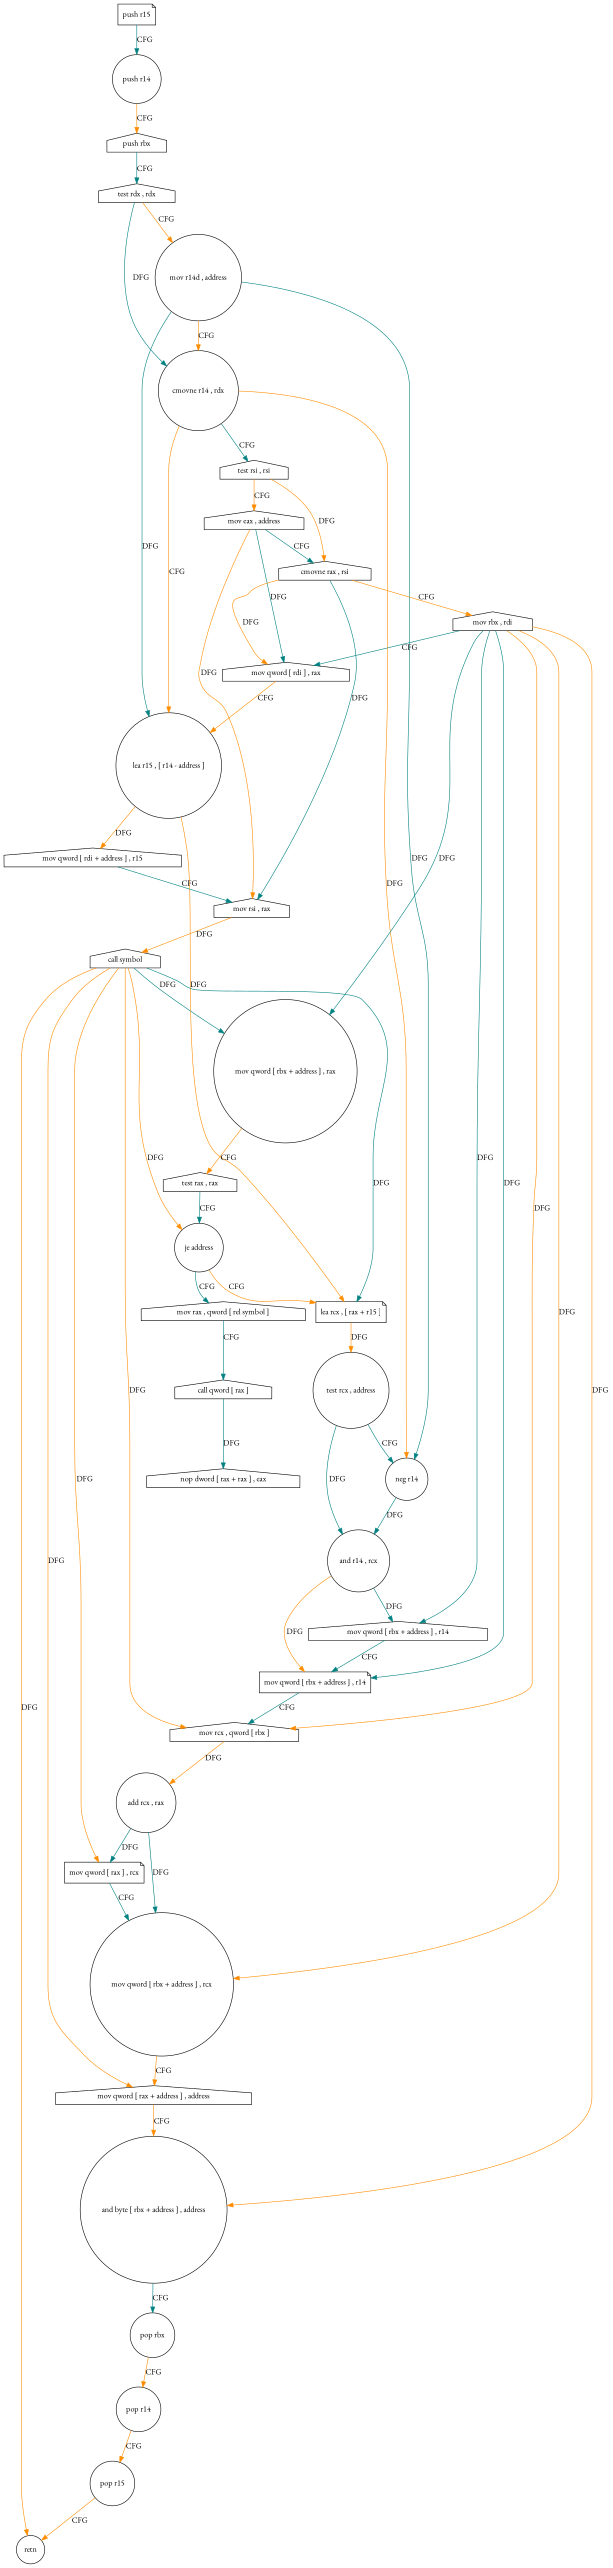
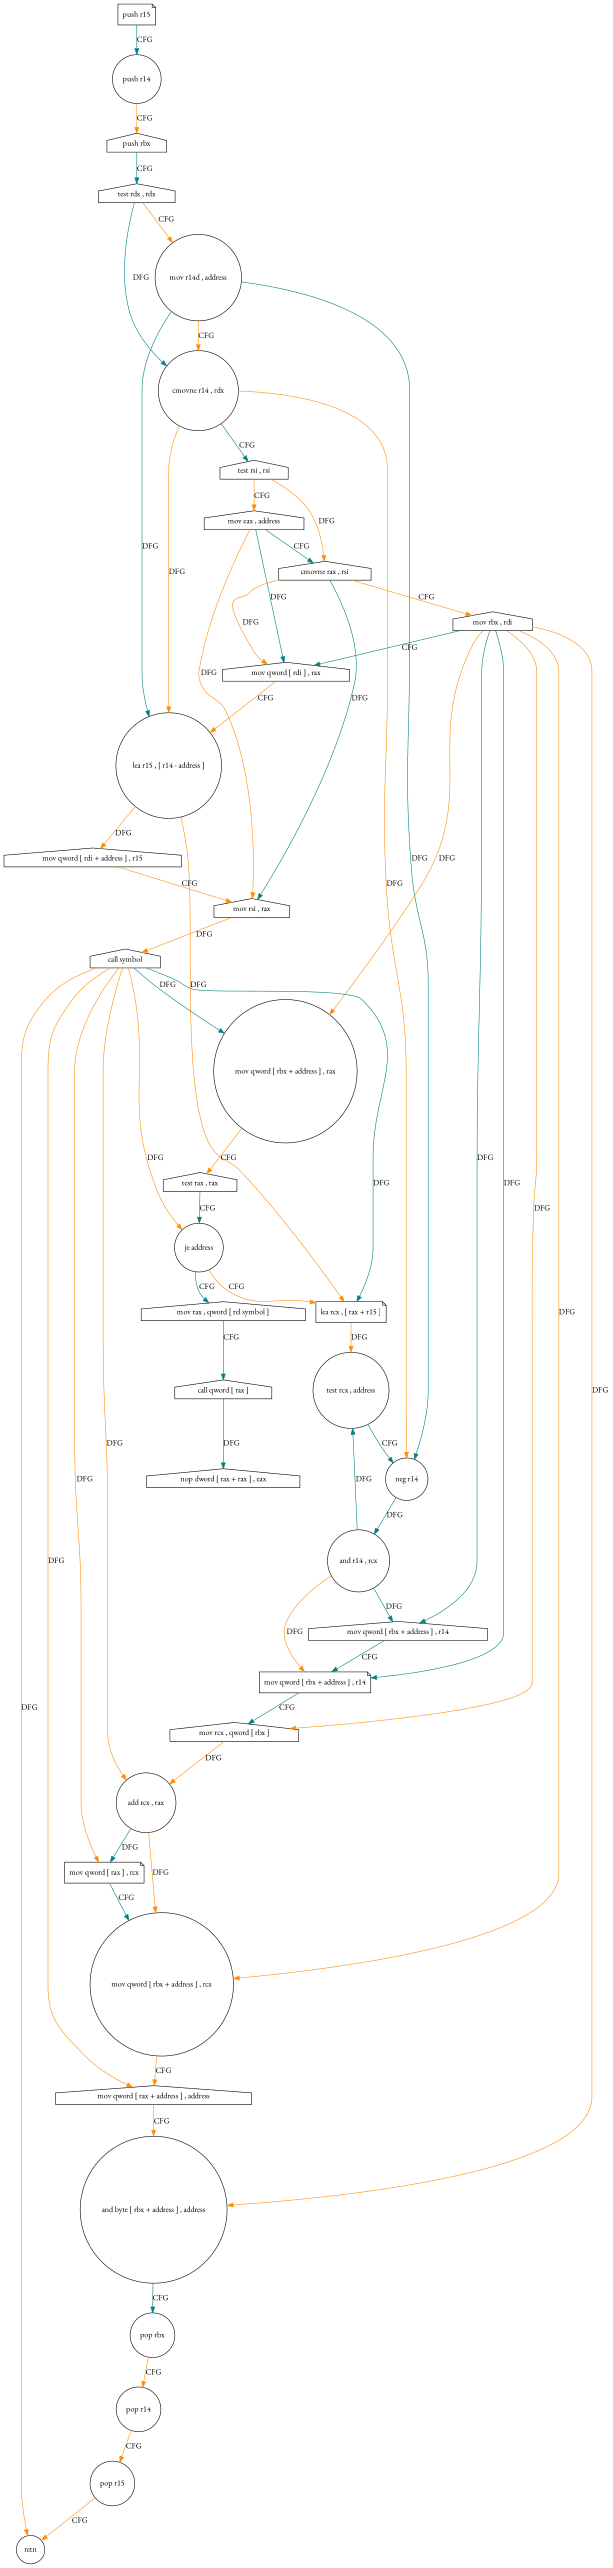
edge "cmovne r14 , rdx" -> "lea r15 , [ r14 - address ]": label "CFG" -> "DFG"
edge "mov rbx , rdi" -> "mov qword [ rbx + address ] , rax": color teal -> darkorange
edge "mov qword [ rdi + address ] , r15" -> "mov rsi , rax": color teal -> darkorange
edge "call symbol" -> "mov rcx , qword [ rbx ]": now "call symbol" -> "add rcx , rax"
edge "test rcx , address" -> "and r14 , rcx": reversed
edge "add rcx , rax" -> "mov qword [ rbx + address ] , rcx": color teal -> darkorange
